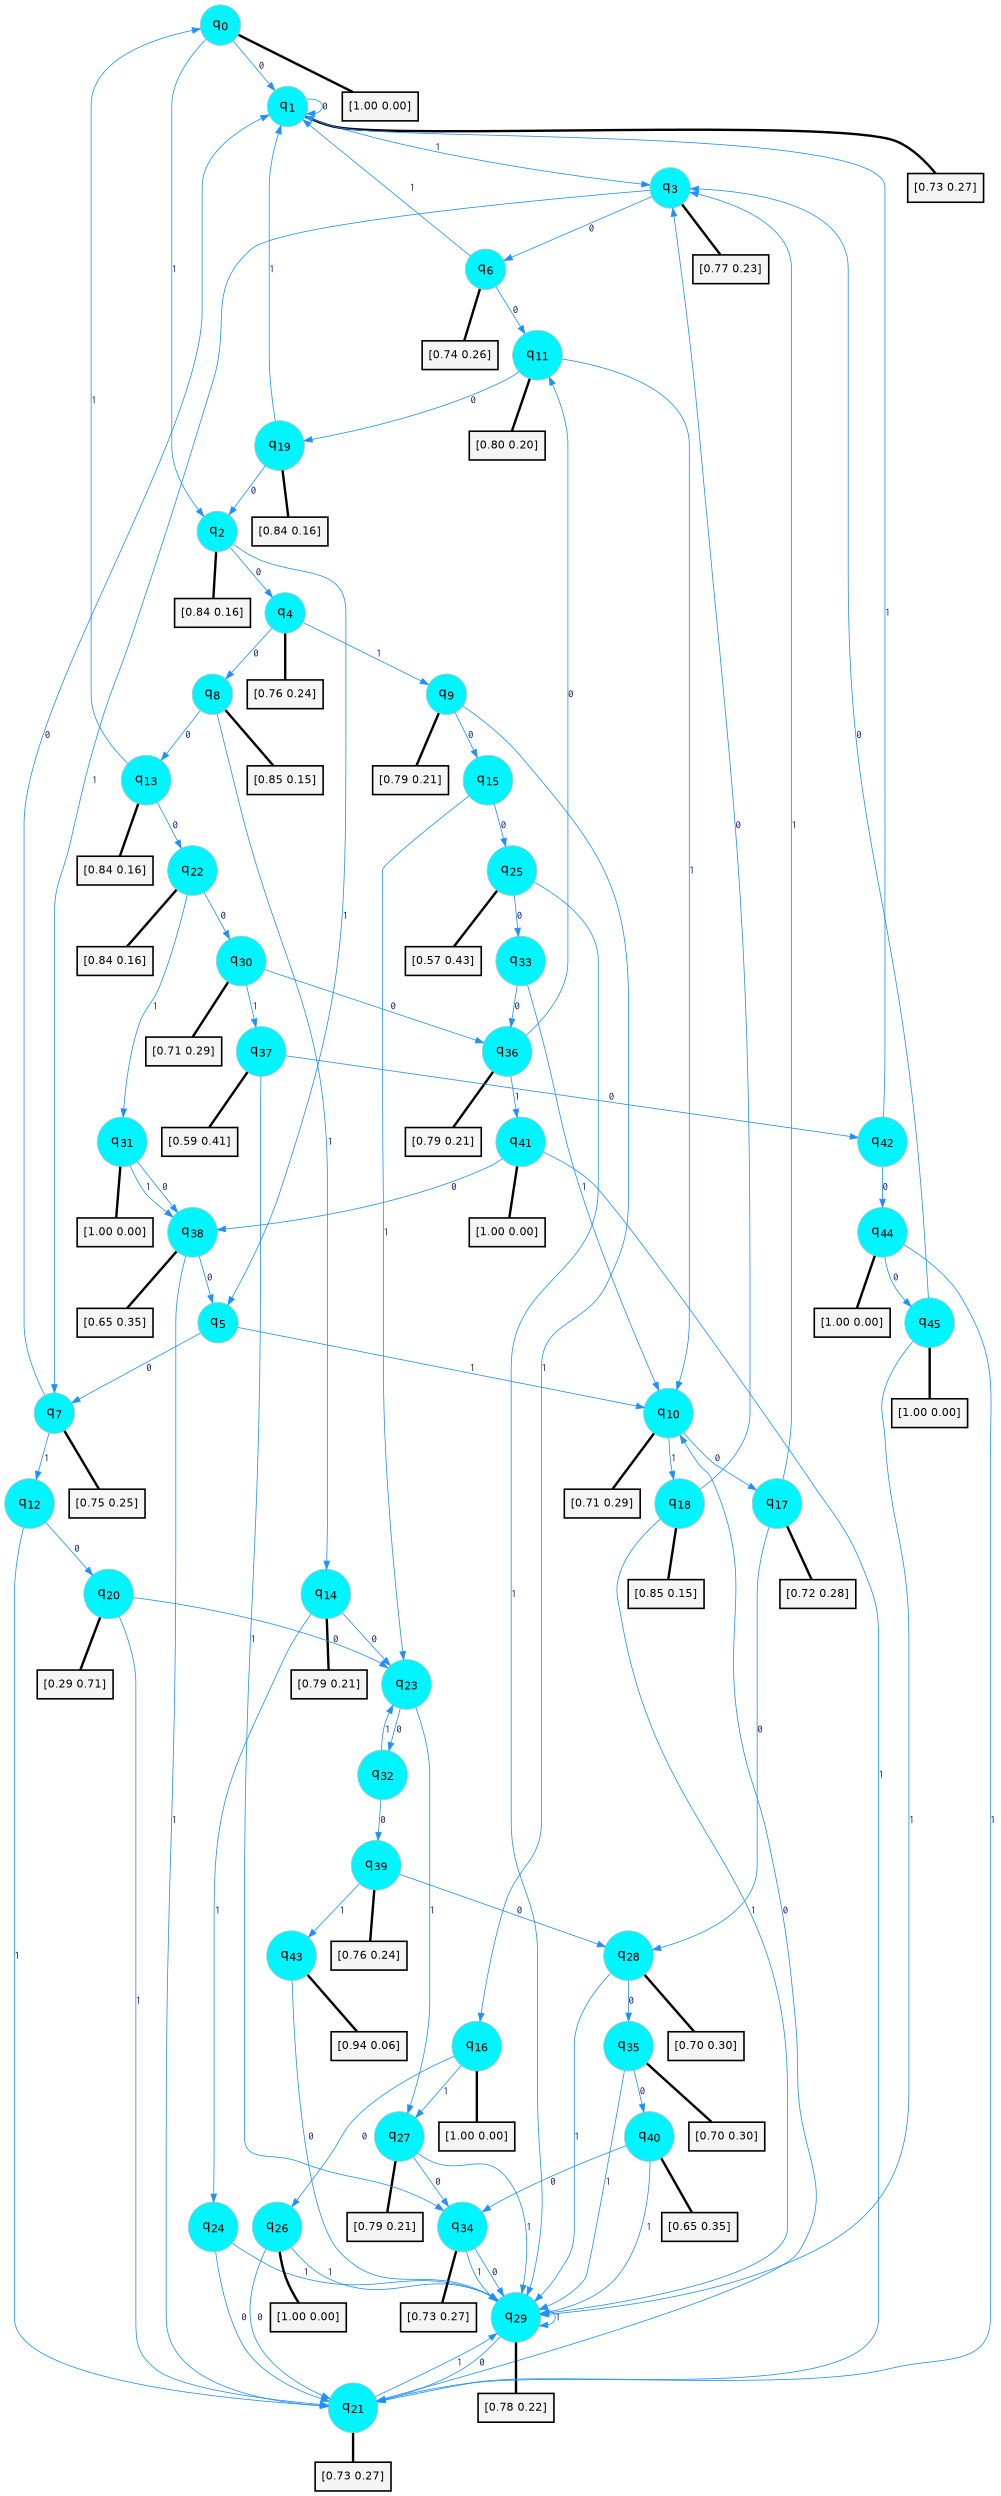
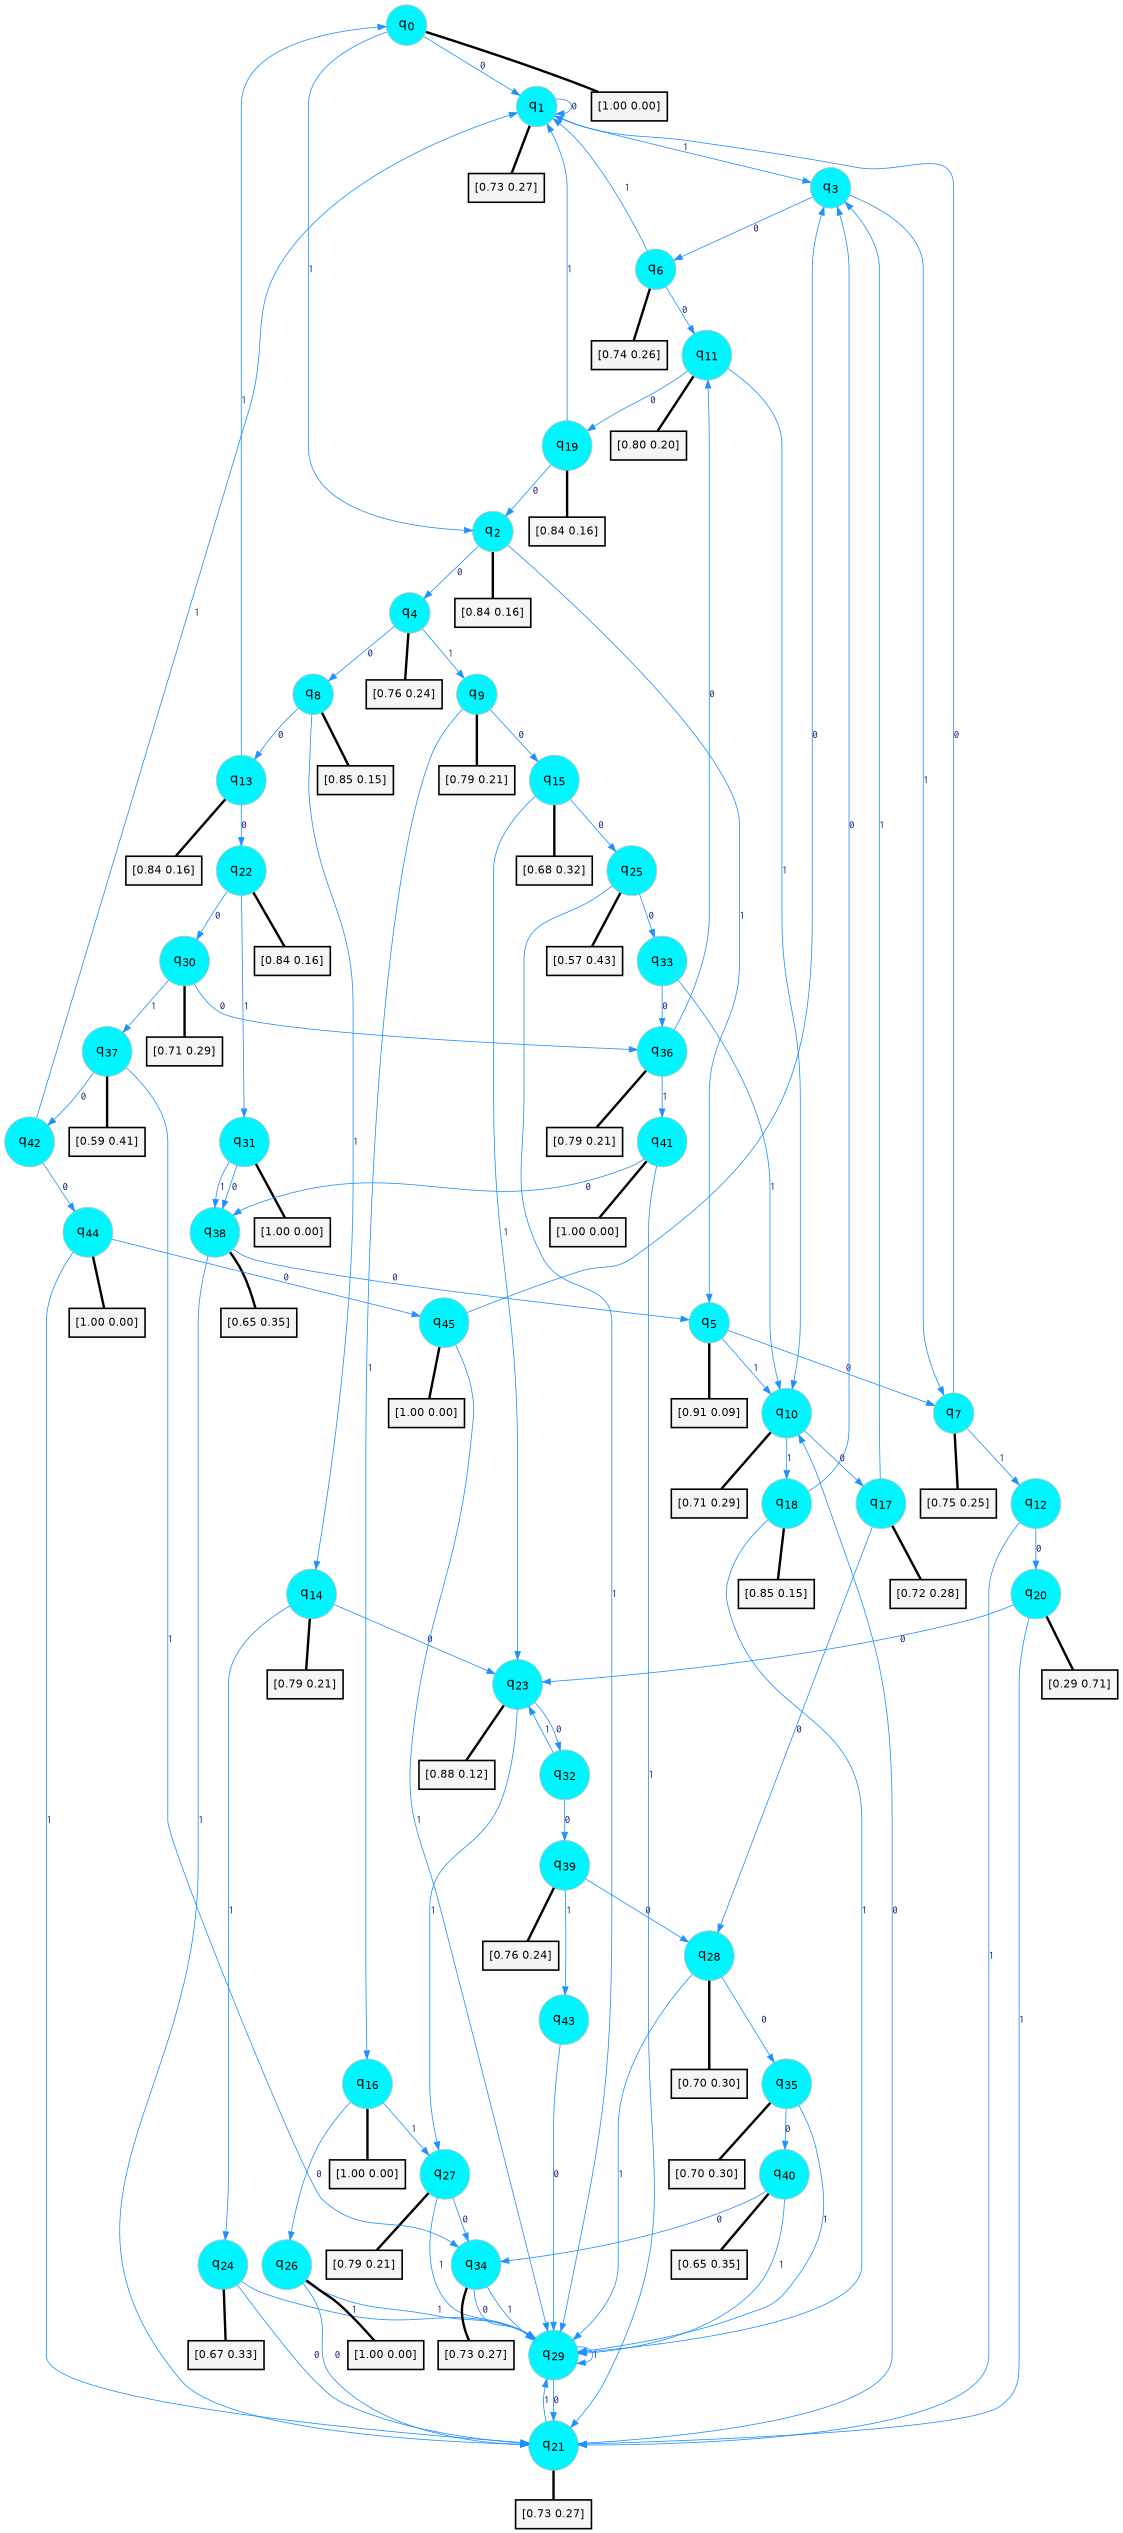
node "[0.77 0.23]": removed
node "[0.68 0.32]": added
node "[0.91 0.09]": added
node "[0.88 0.12]": added
node "[0.94 0.06]": removed
node "[0.67 0.33]": added
node "[0.78 0.22]": removed
